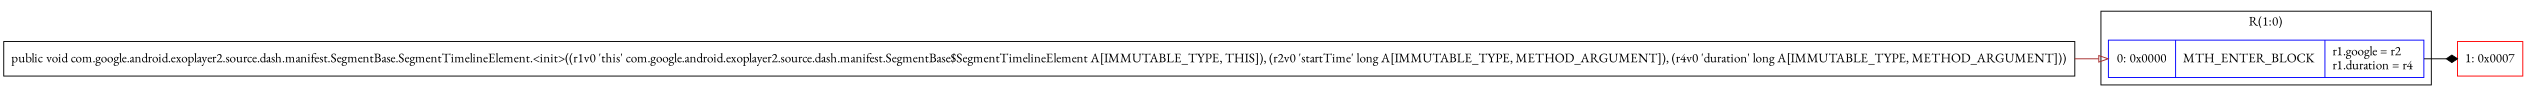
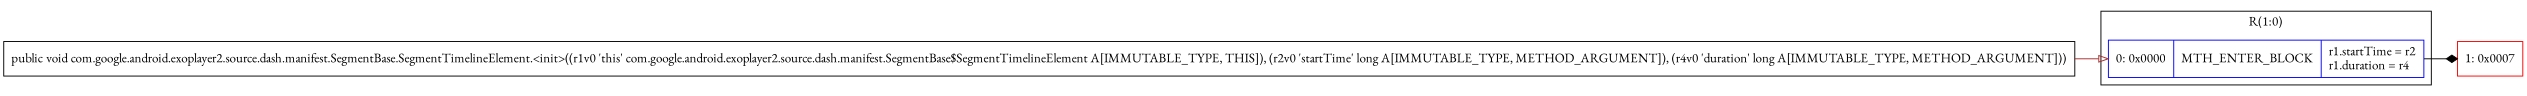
node "0: 0x0000": text "r1.google = r2" -> "r1.startTime = r2"
